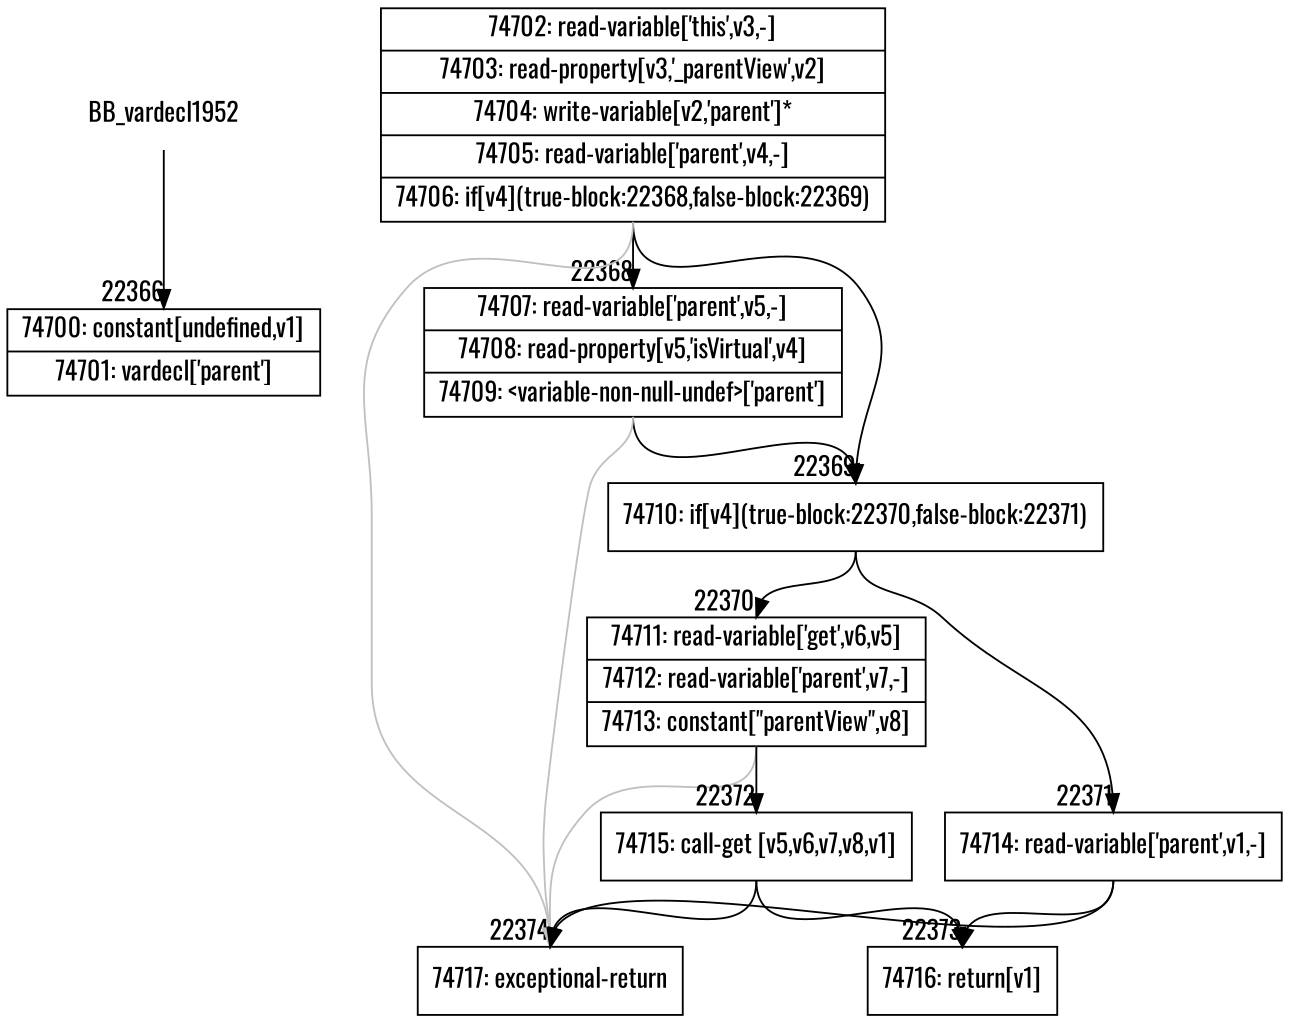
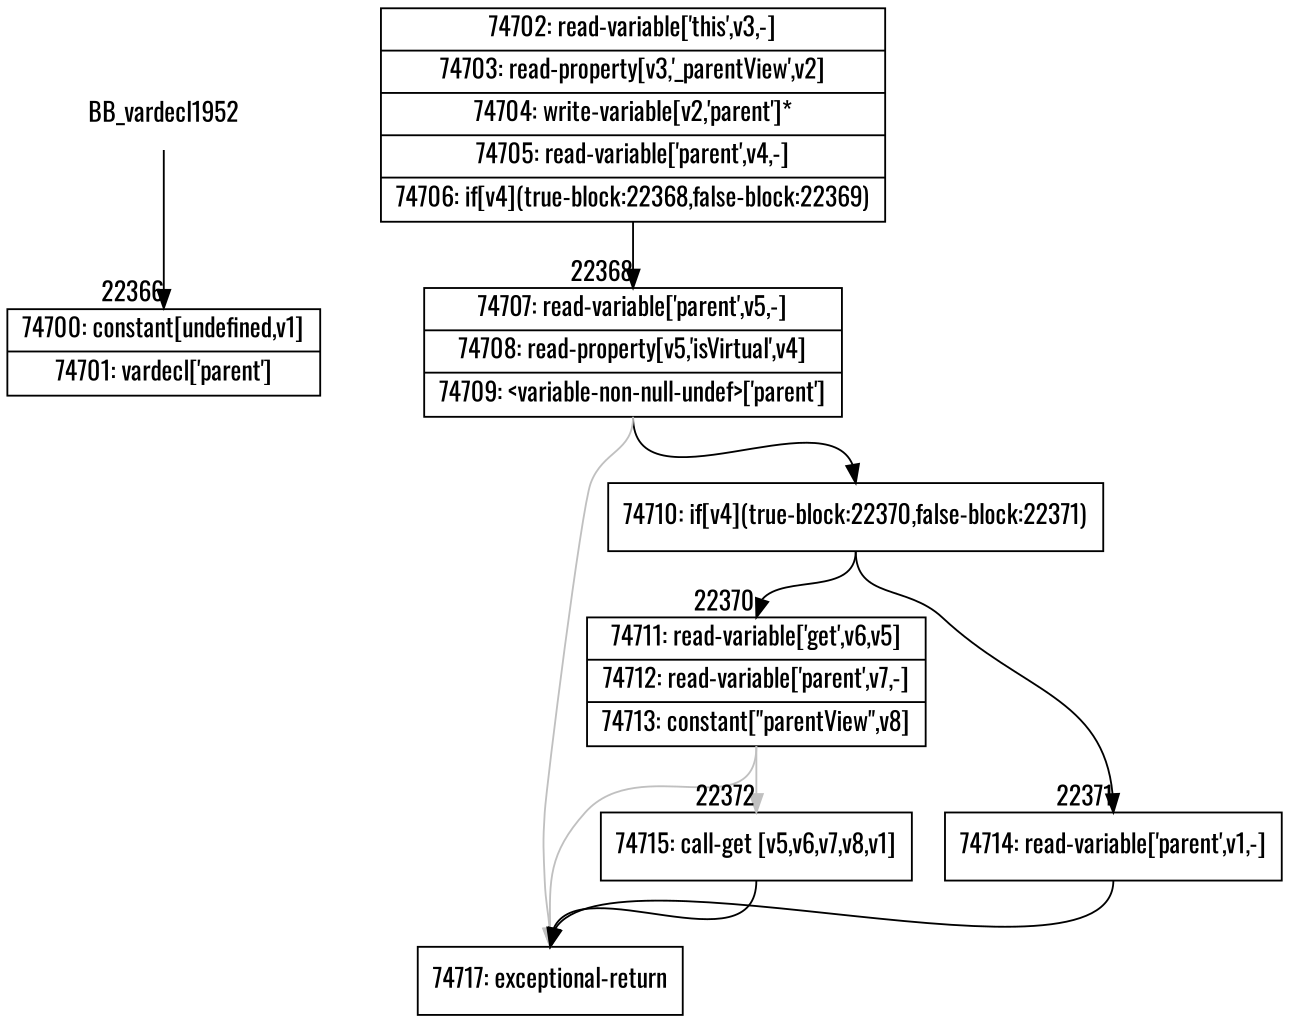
edge "74702: read-variable['this',v3,-]" -> "74710: if[v4](true-block:22370,false-block:22371)": removed
edge "74702: read-variable['this',v3,-]" -> "74717: exceptional-return": removed
edge "74711: read-variable['get',v6,v5]" -> "74715: call-get [v5,v6,v7,v8,v1]": color black -> gray
node "74716: return[v1]": removed
